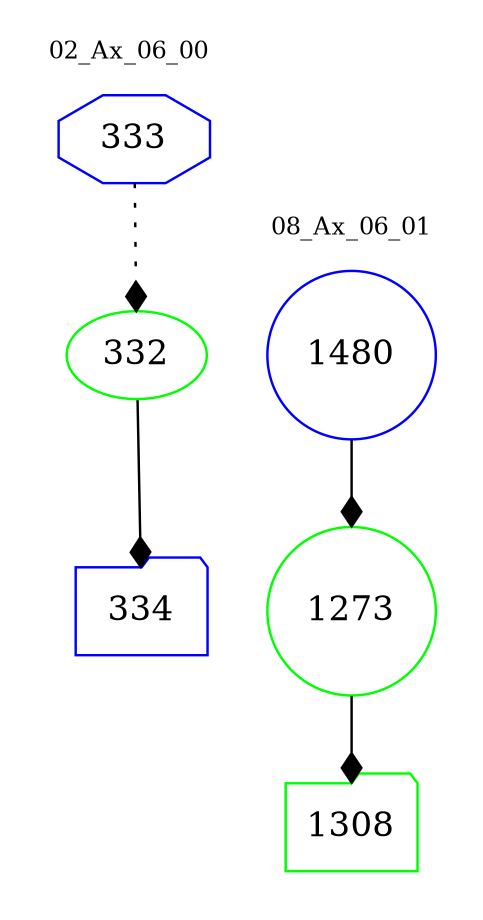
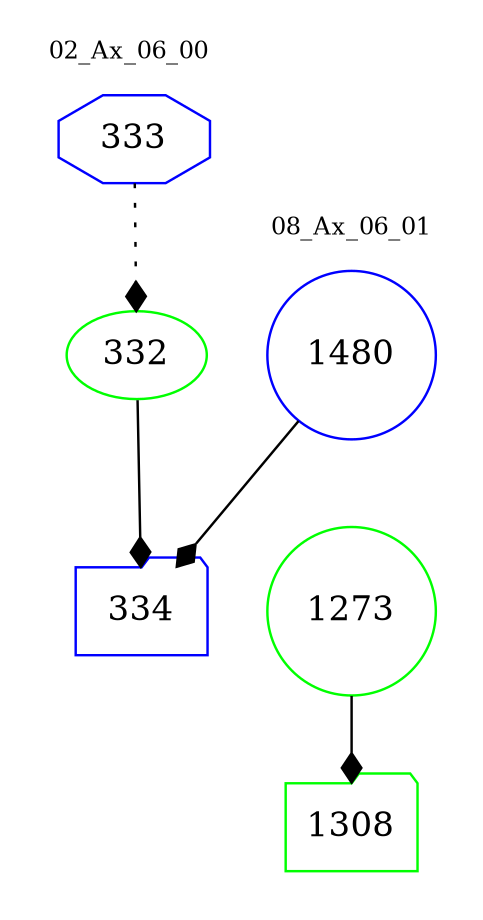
edge "1480" -> "1273": now "1480" -> "334"
